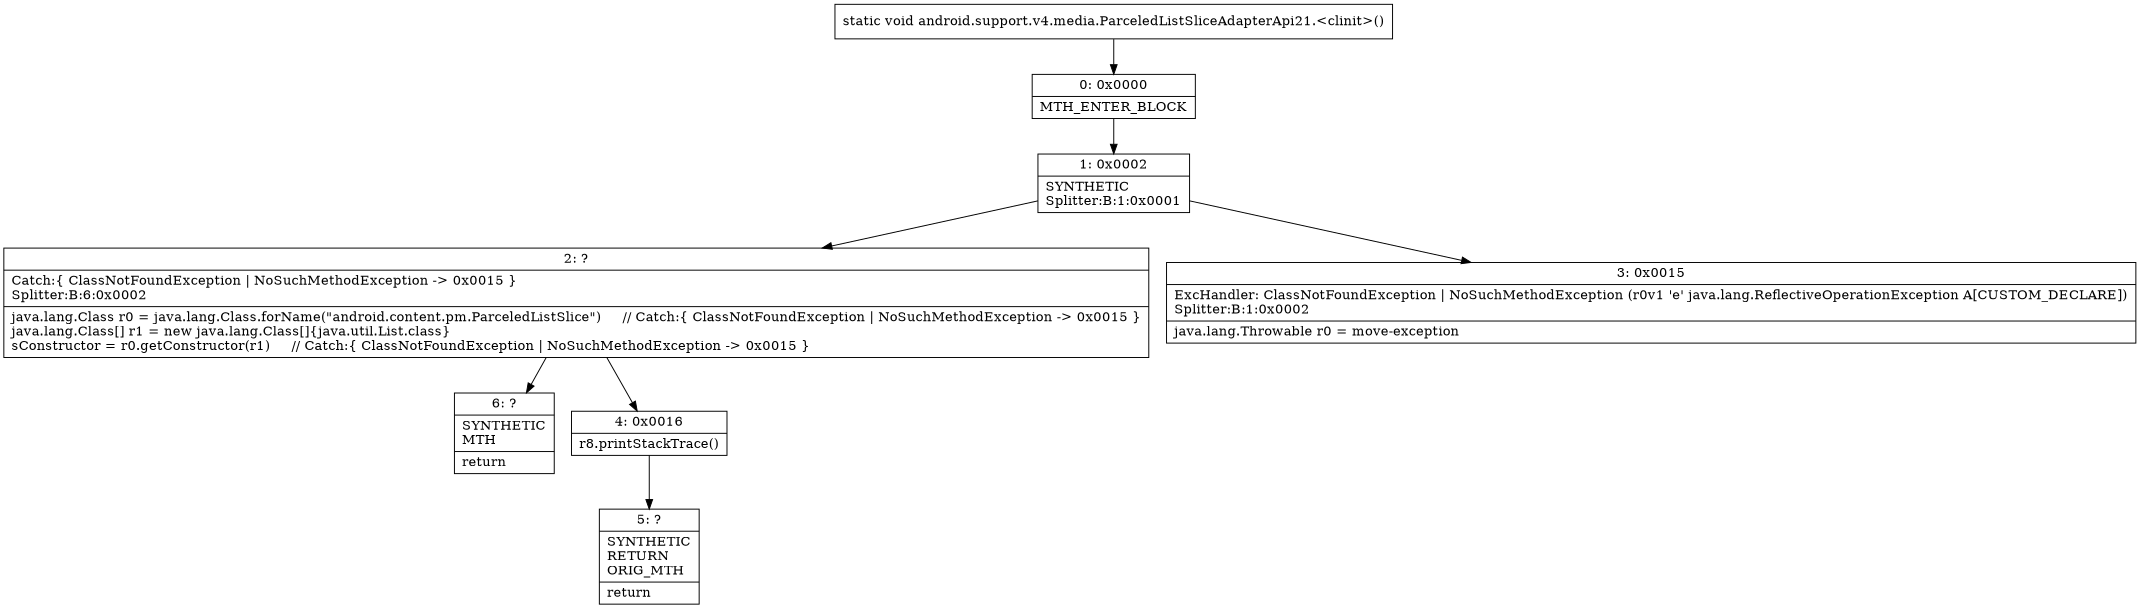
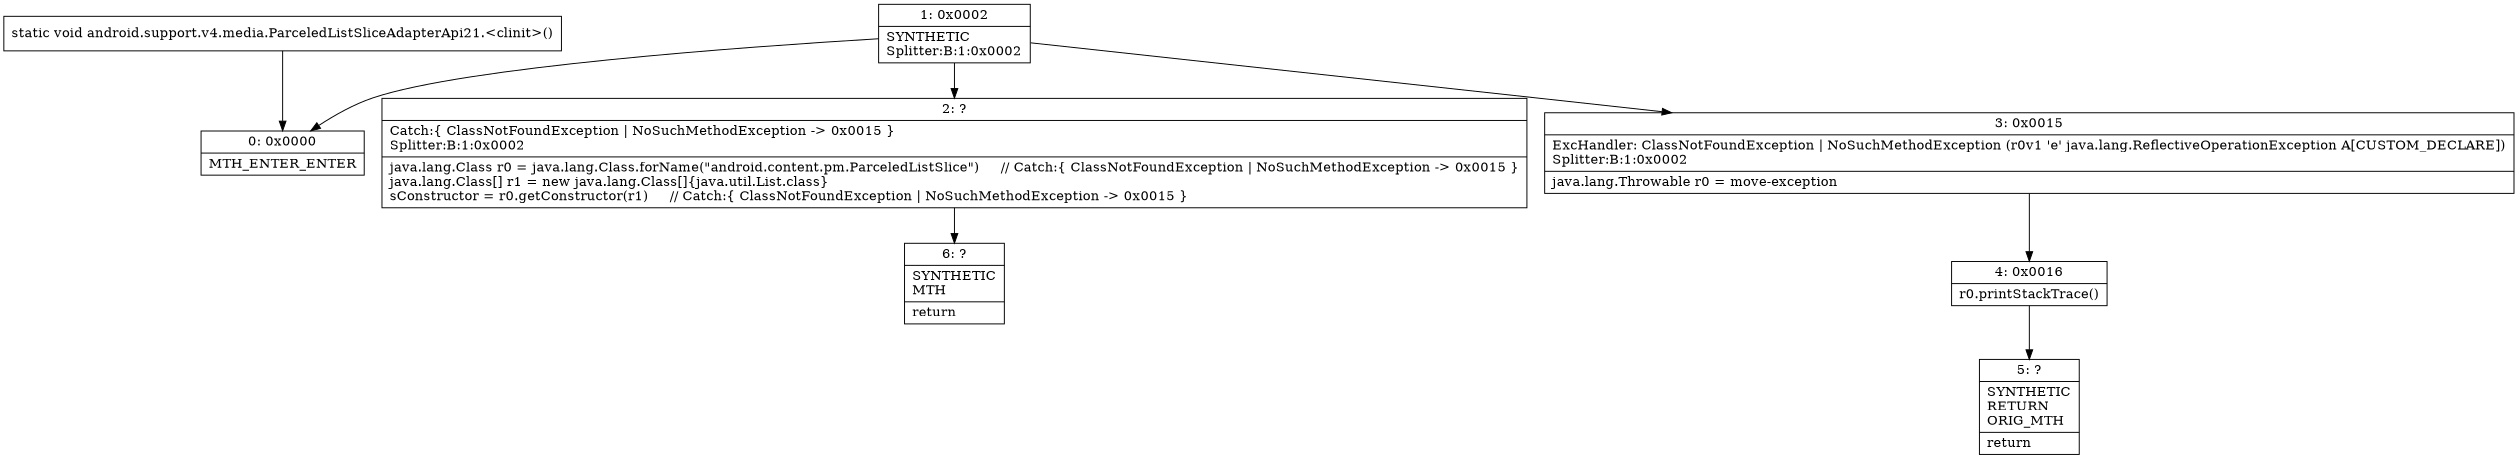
node "0: 0x0000": text "MTH_ENTER_BLOCK" -> "MTH_ENTER_ENTER"
edge "0: 0x0000" -> "1: 0x0002": reversed
node "1: 0x0002": text "Splitter:B:1:0x0001" -> "Splitter:B:1:0x0002"
node "2: ?": text "Splitter:B:6:0x0002" -> "Splitter:B:1:0x0002"
edge "2: ?" -> "4: 0x0016": now "3: 0x0015" -> "4: 0x0016"
node "4: 0x0016": text "r8.printStackTrace()" -> "r0.printStackTrace()"
